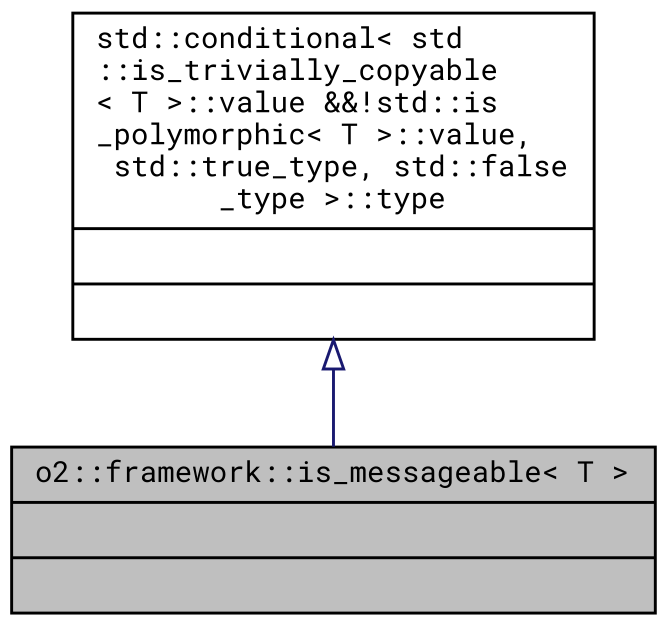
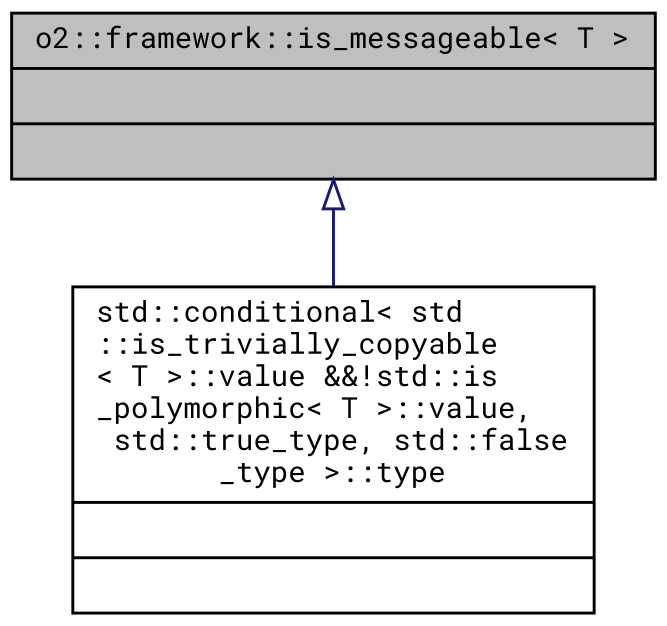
edge "o2::framework::is_messageable< T >" -> "std::conditional< std": reversed
